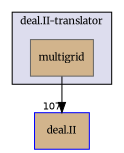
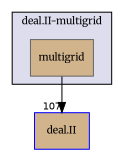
cluster "deal.II-translator": label "deal.II-translator" -> "deal.II-multigrid"
